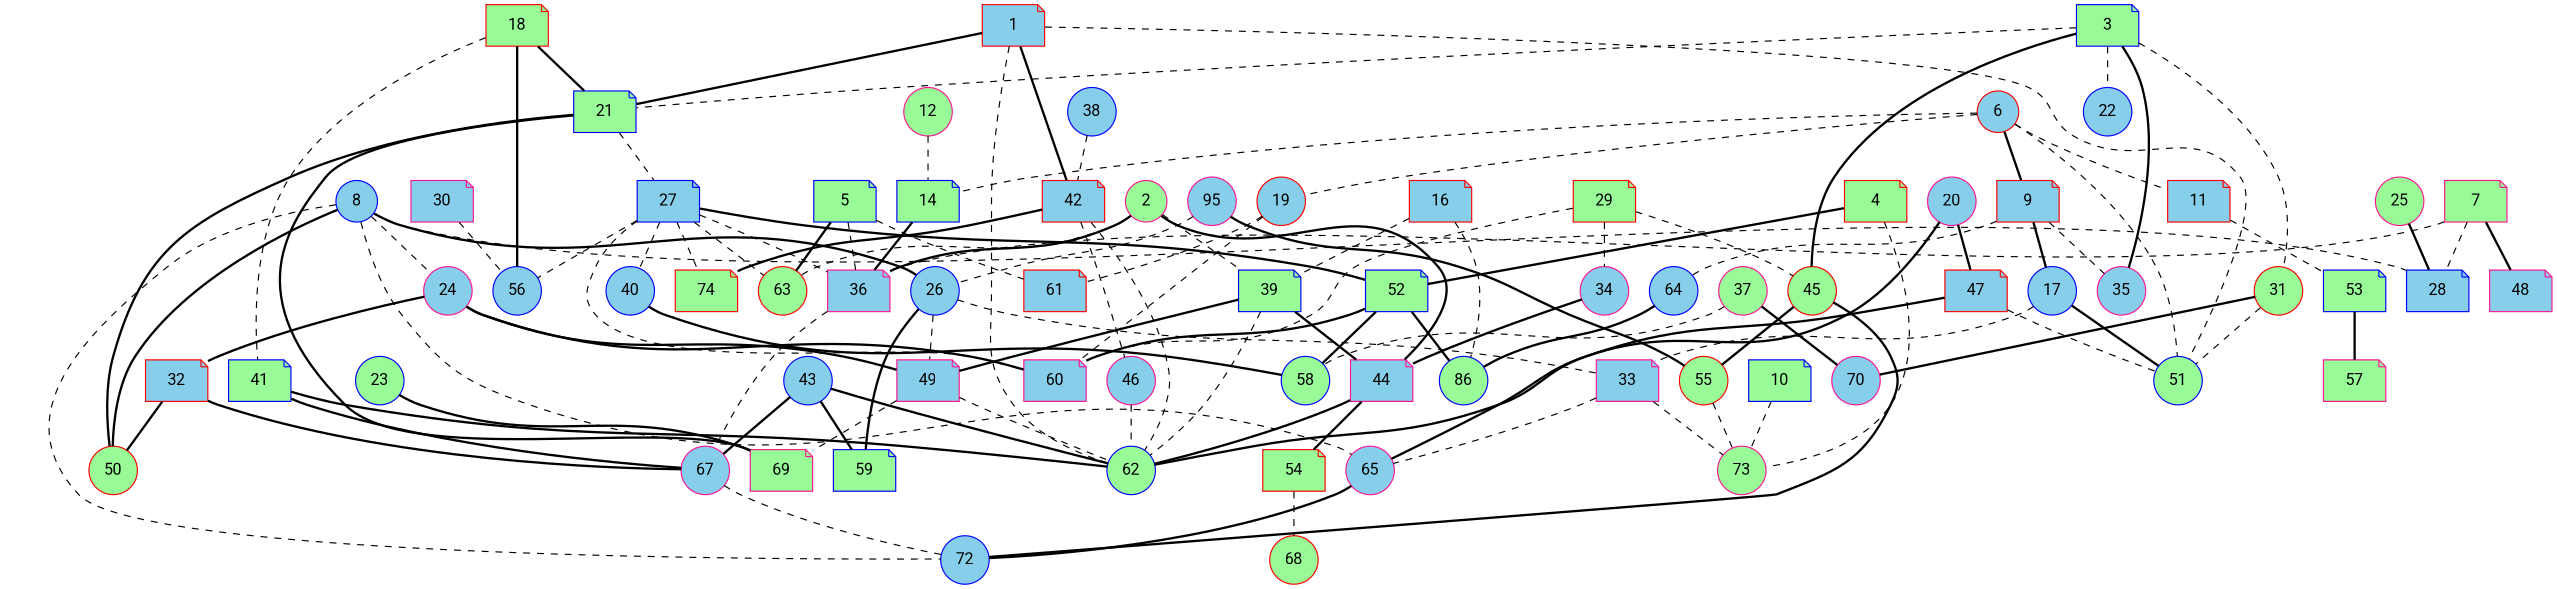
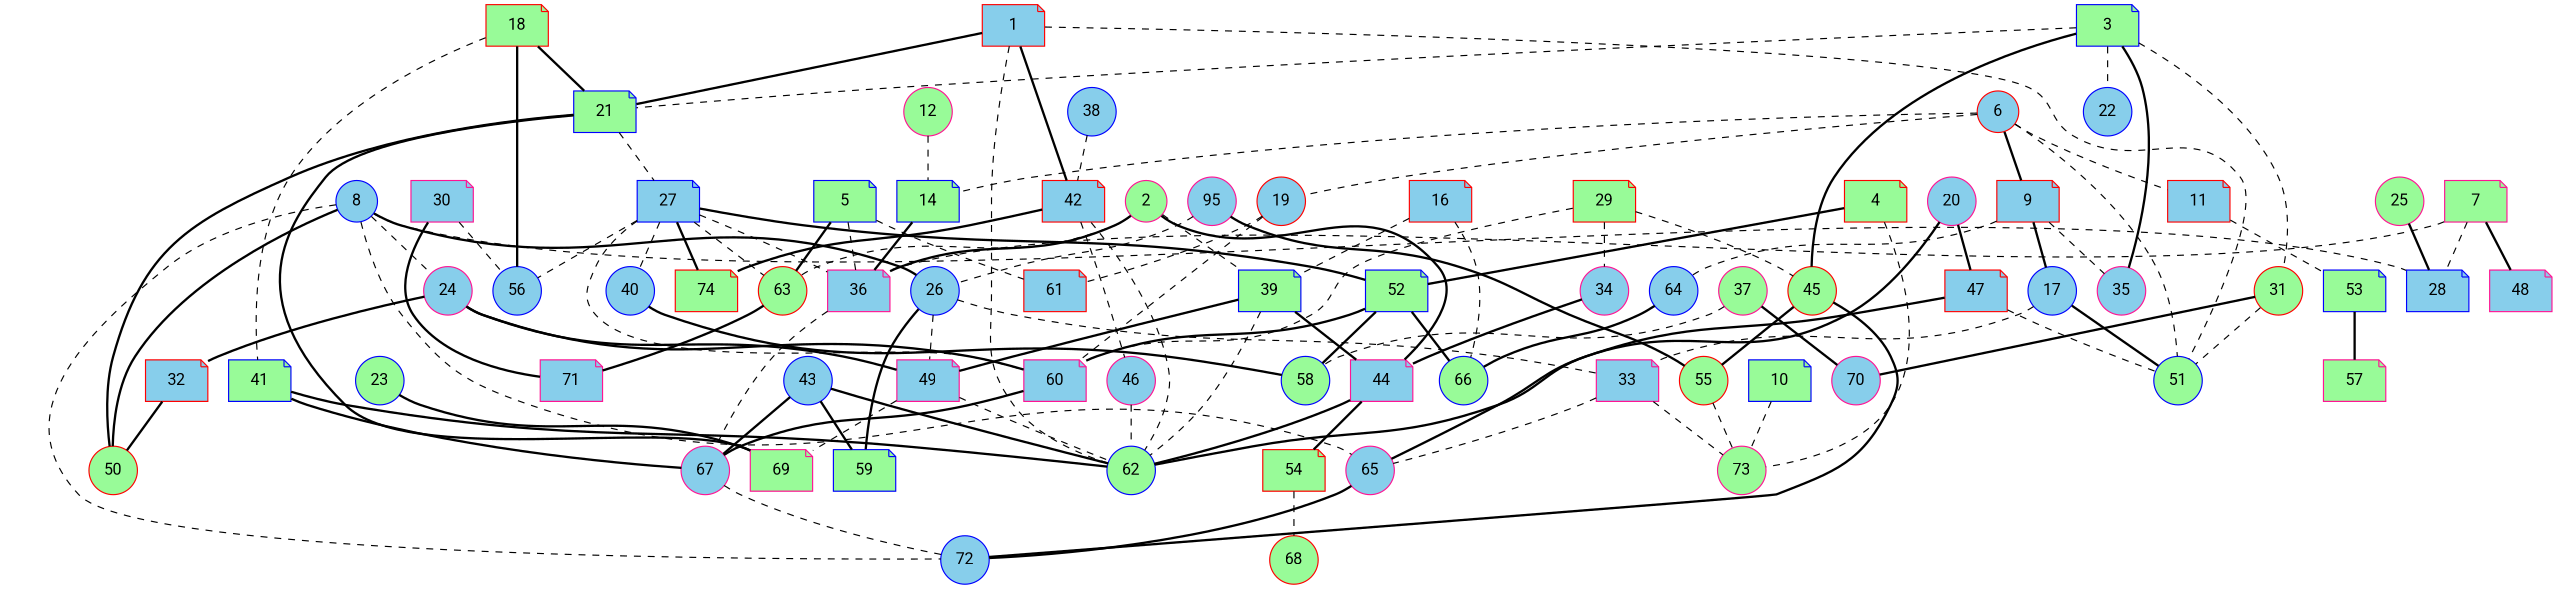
edge "27" -- "74": style dashed -> bold
node "71": added
node "86": label "86" -> "66"
edge "32" -- "67": now "60" -- "67"
